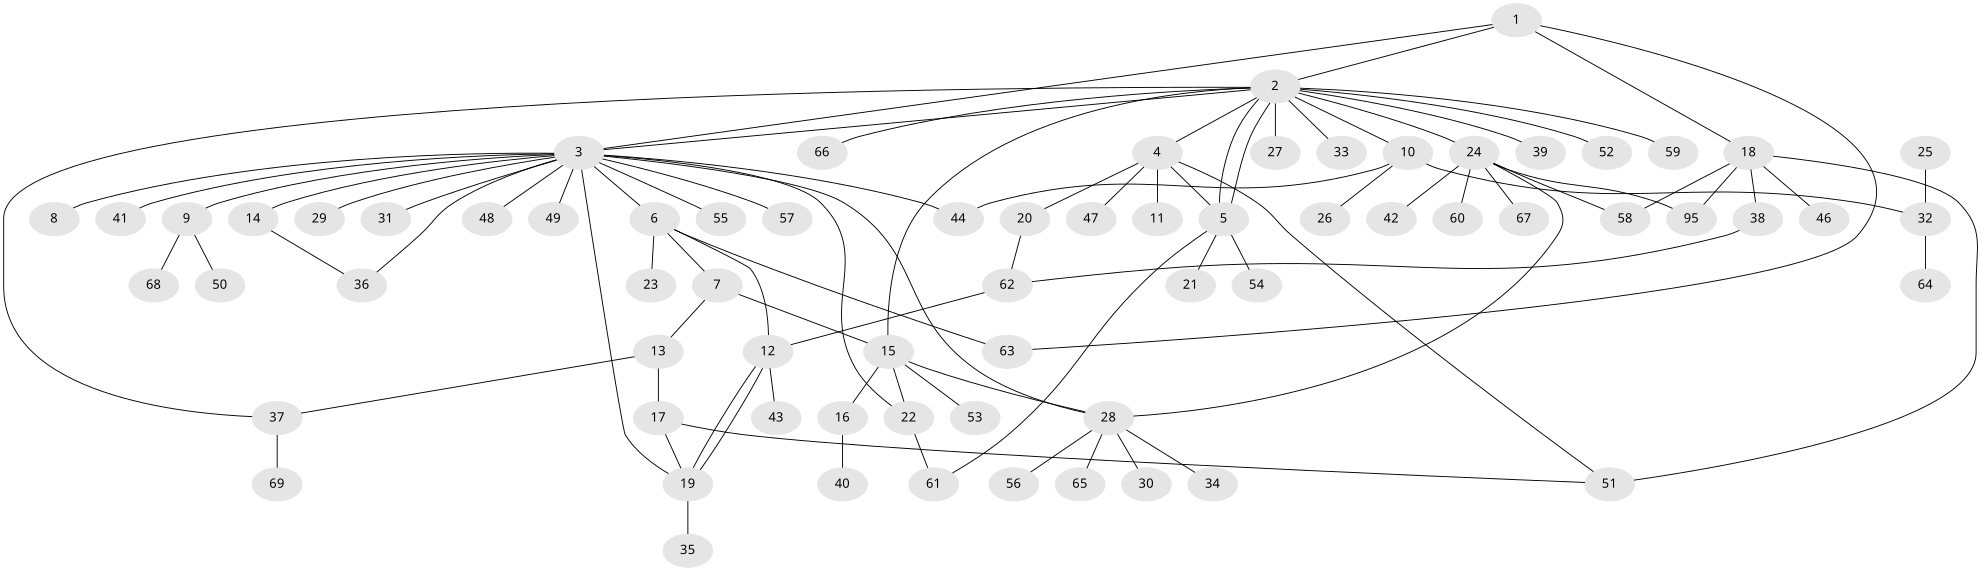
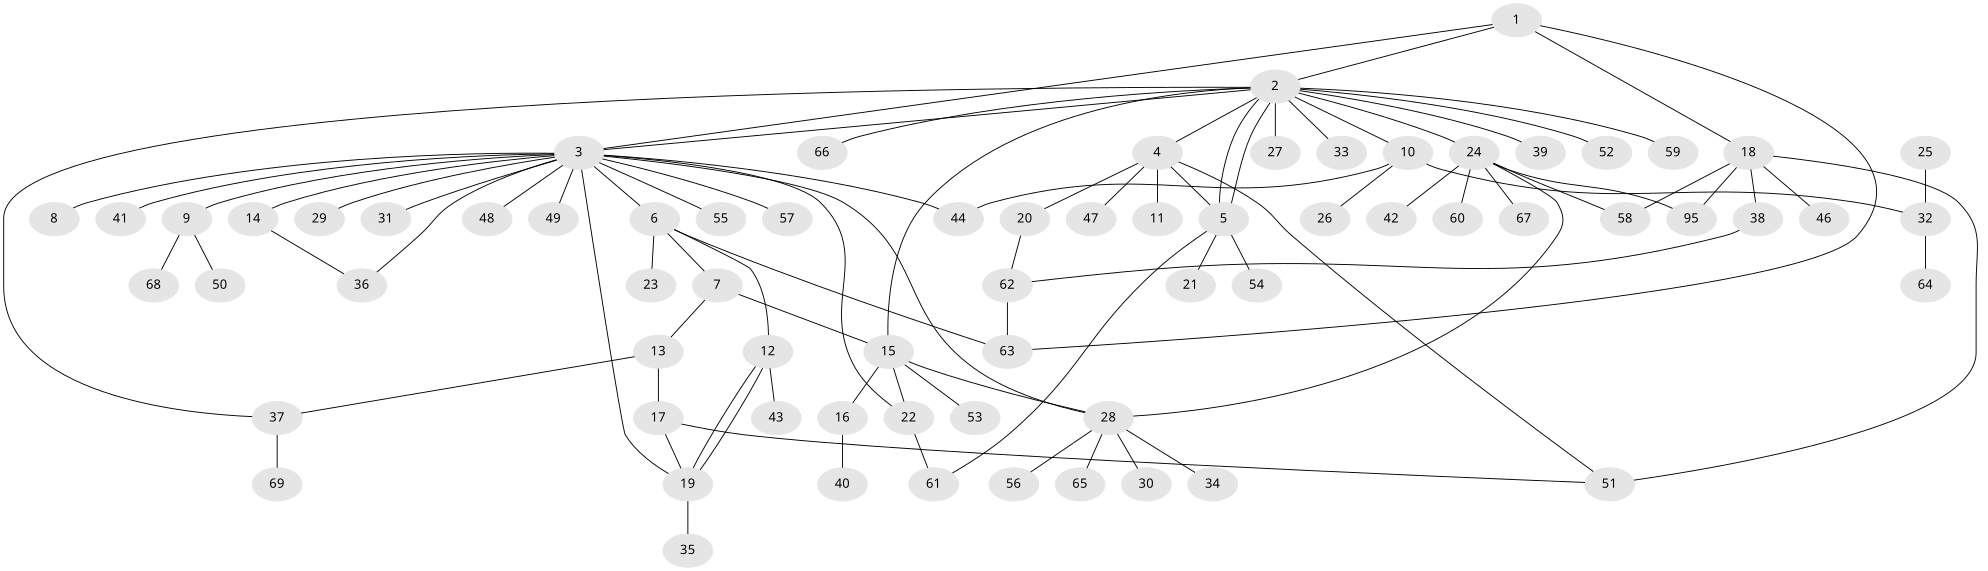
edge "62" -- "12": now "62" -- "63"
